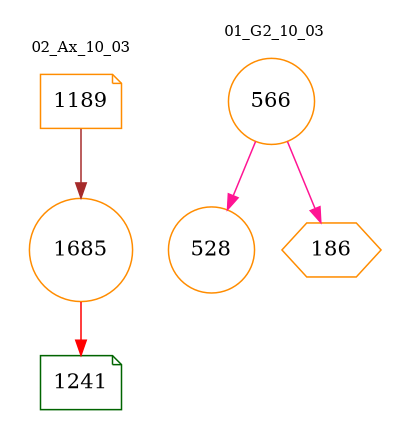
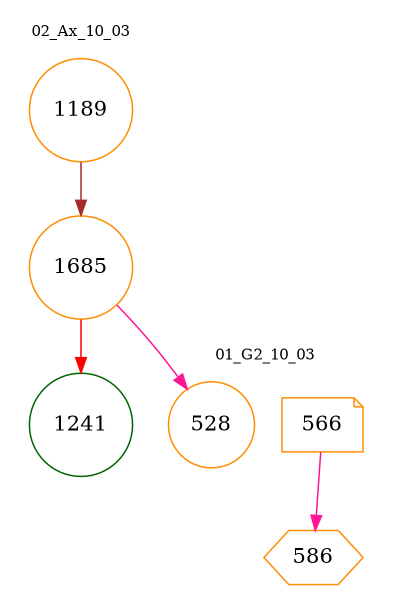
node "1189": shape note -> circle
node "566": shape circle -> note
edge "566" -> "528": now "1685" -> "528"
node "186": label "186" -> "586"
node "1241": shape note -> circle
